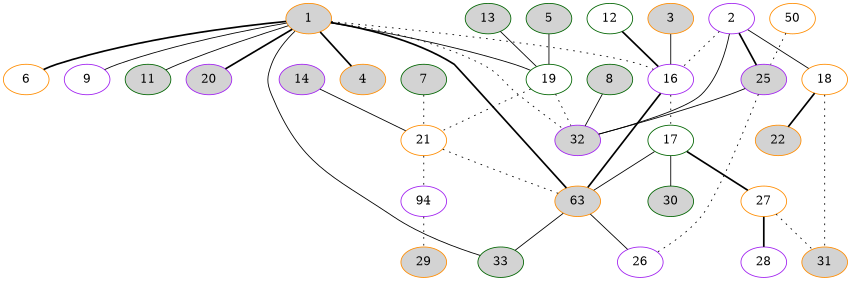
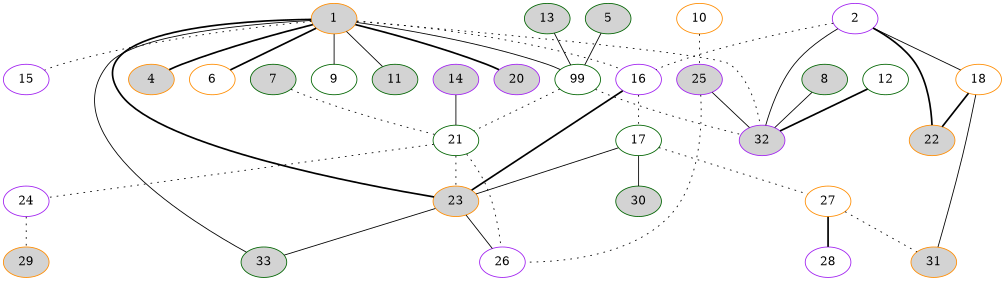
node "3": removed
node "50": label "50" -> "10"
edge "12" -- "16": now "12" -- "32"
edge "2" -- "25": now "2" -- "22"
node "15": added
node "9": color purple -> darkgreen
node "19": label "19" -> "99"
node "21": color darkorange -> darkgreen
edge "17" -- "27": style bold -> dotted
edge "18" -- "31": style dotted -> solid
edge "21" -- "26": added
node "94": label "94" -> "24"
node "63": label "63" -> "23"
